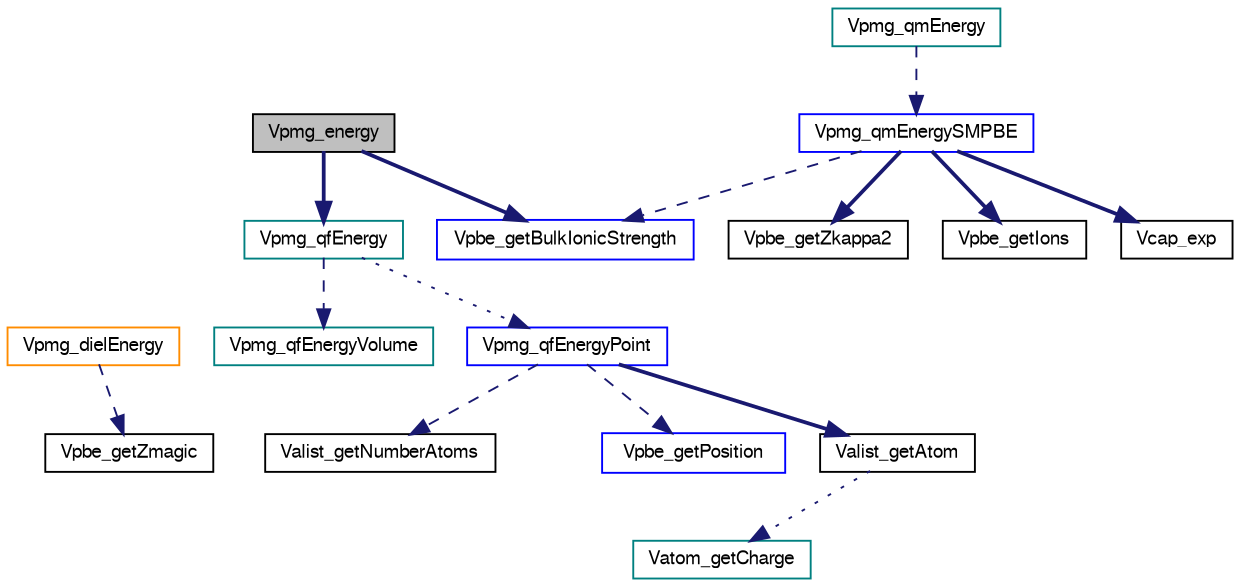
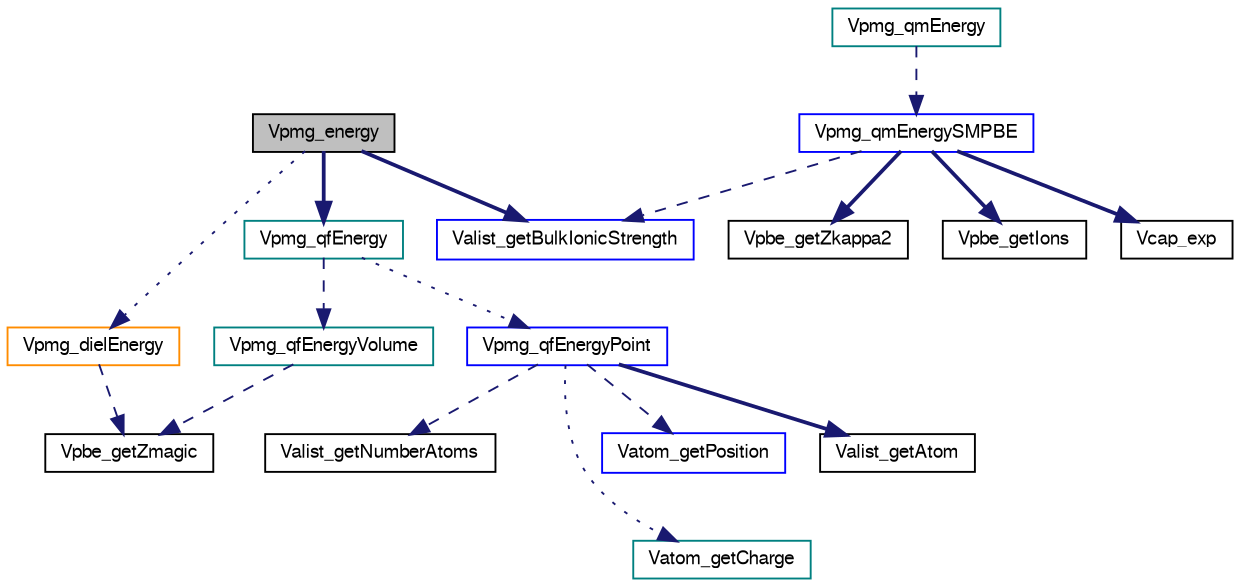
edge "Vpmg_energy" -> "Vpmg_dielEnergy": added
node "Vpbe_getBulkIonicStrength": label "Vpbe_getBulkIonicStrength" -> "Valist_getBulkIonicStrength"
edge "Vpmg_qfEnergyVolume" -> "Vpbe_getZmagic": added
node "Vpbe_getPosition": label "Vpbe_getPosition" -> "Vatom_getPosition"
edge "Valist_getAtom" -> "Vatom_getCharge": now "Vpmg_qfEnergyPoint" -> "Vatom_getCharge"
